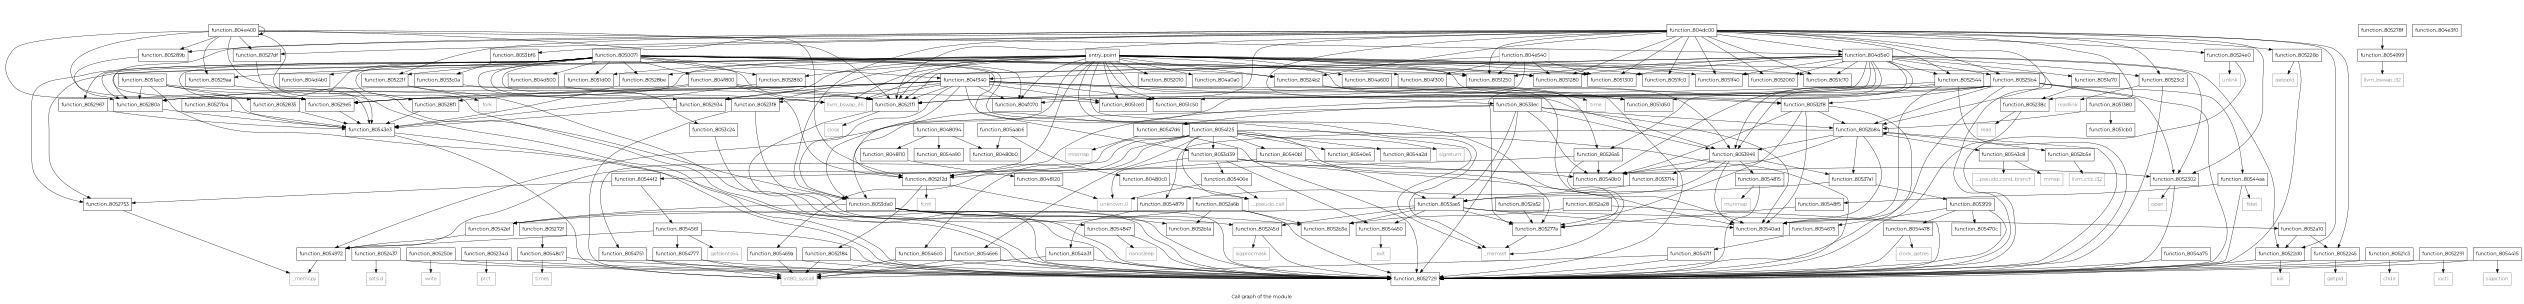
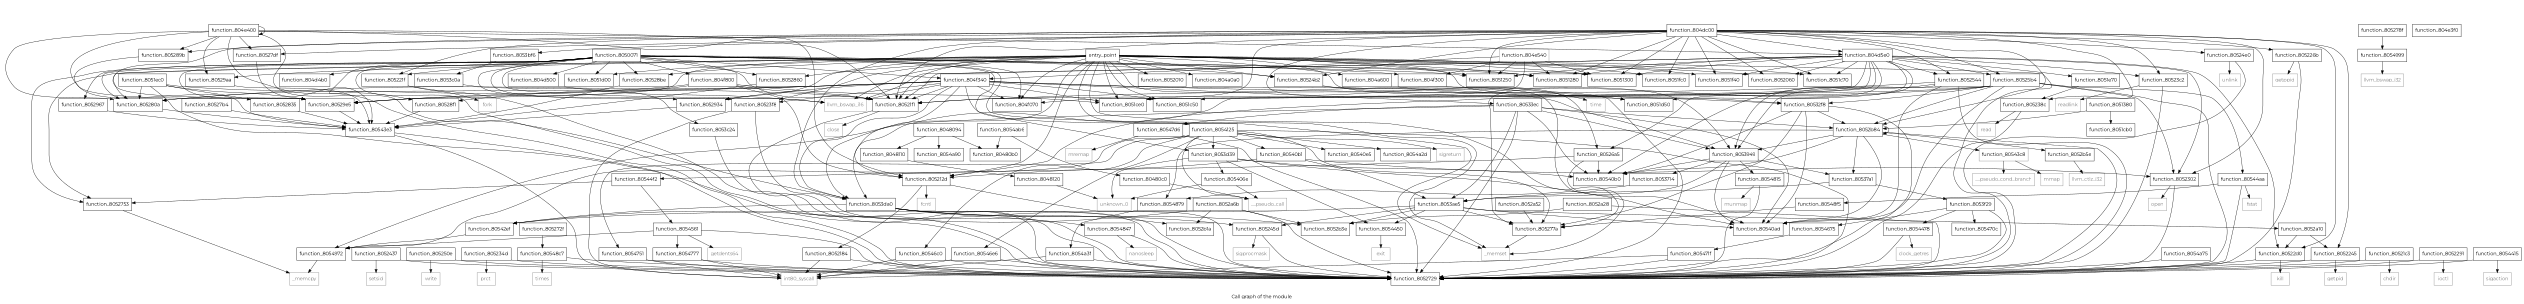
node "function_80543c8": color black -> gray50
node "function_805469a": removed
